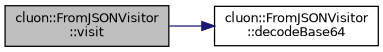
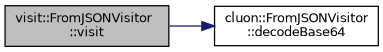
node "cluon::FromJSONVisitor ::visit": label "cluon::FromJSONVisitor ::visit" -> "visit::FromJSONVisitor ::visit"
